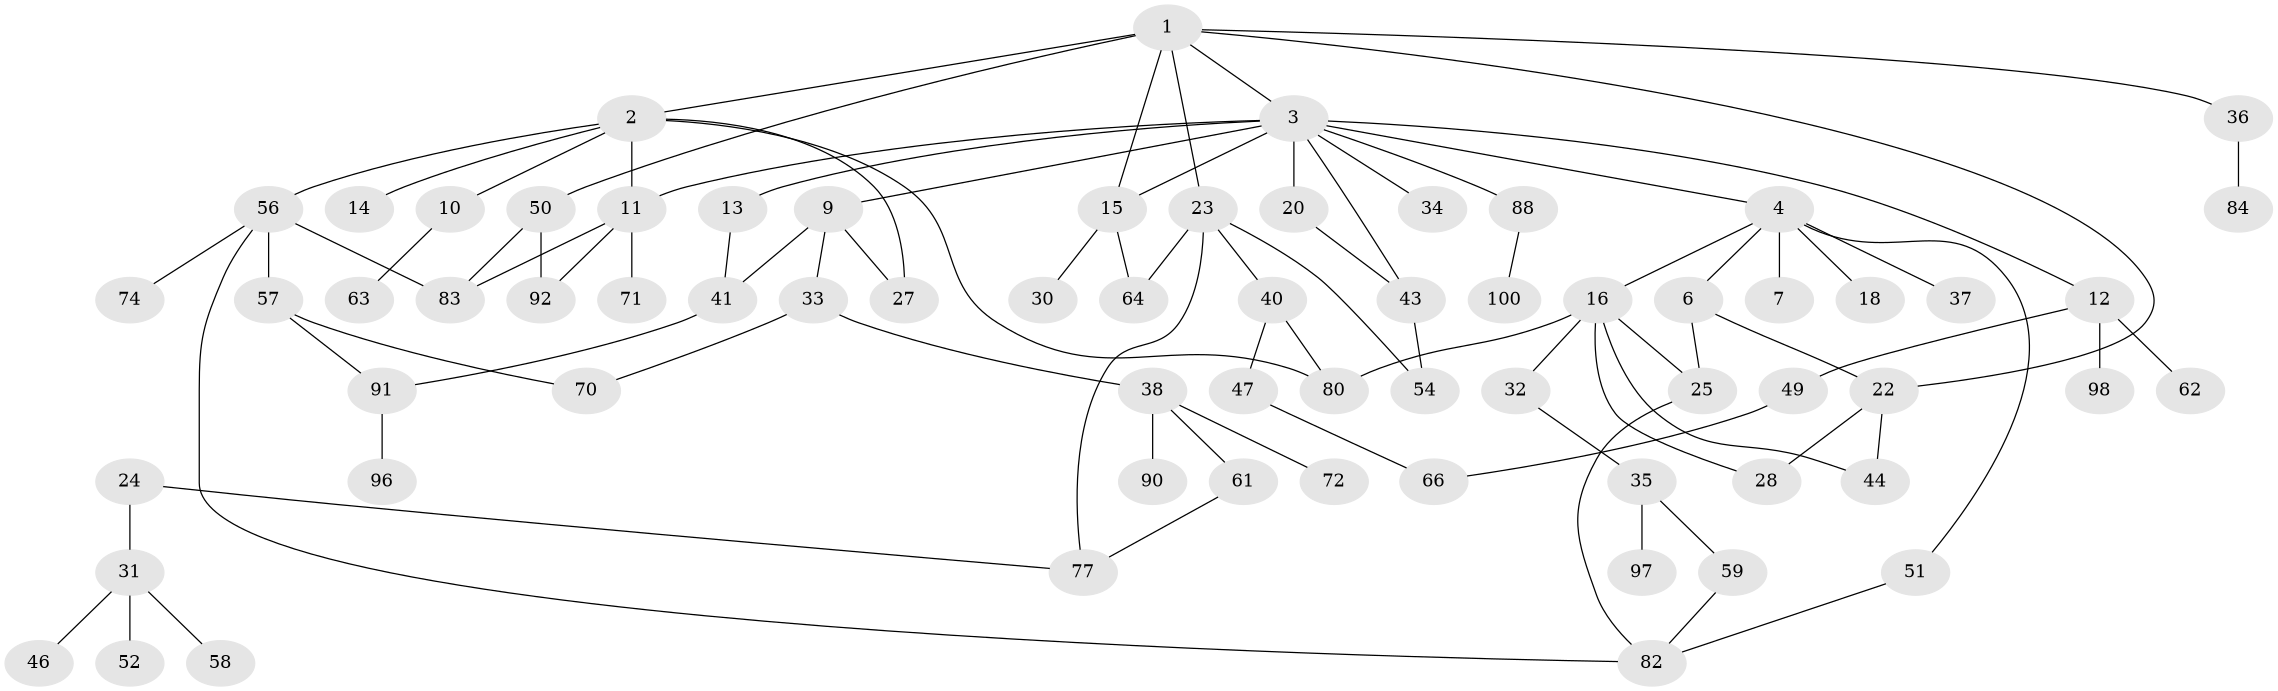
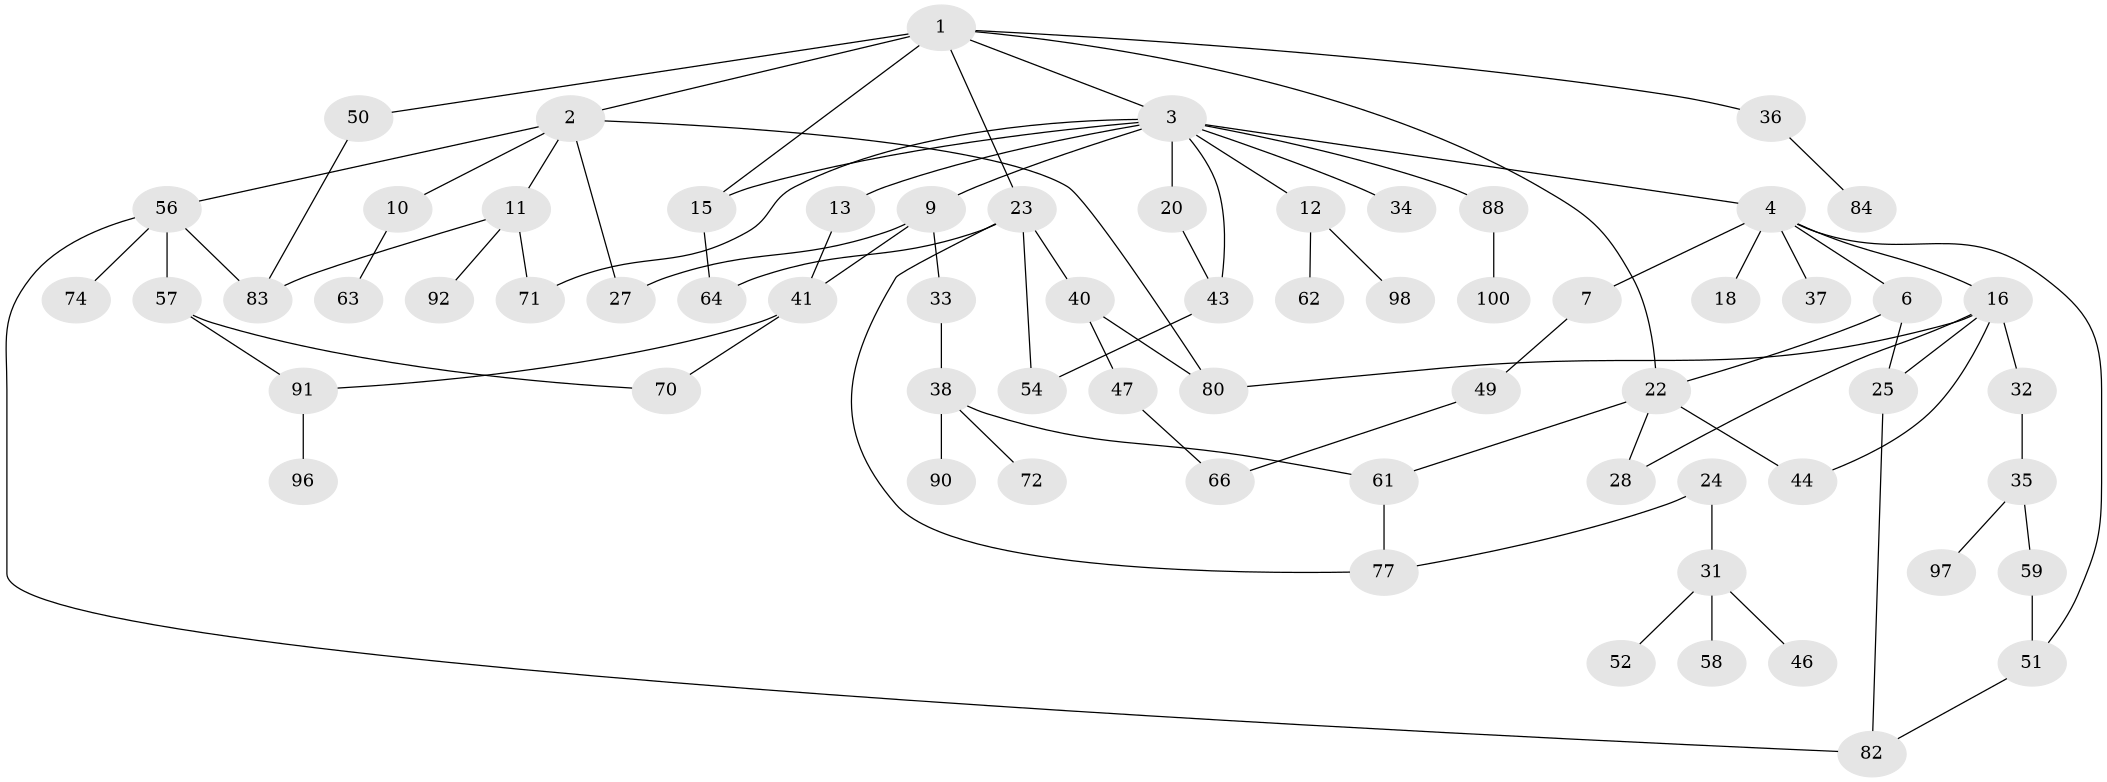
edge "3" -- "11": now "3" -- "71"
node "14": removed
edge "50" -- "92": removed
node "30": removed
edge "12" -- "49": now "7" -- "49"
edge "33" -- "70": now "41" -- "70"
edge "22" -- "61": added
edge "59" -- "82": now "59" -- "51"
